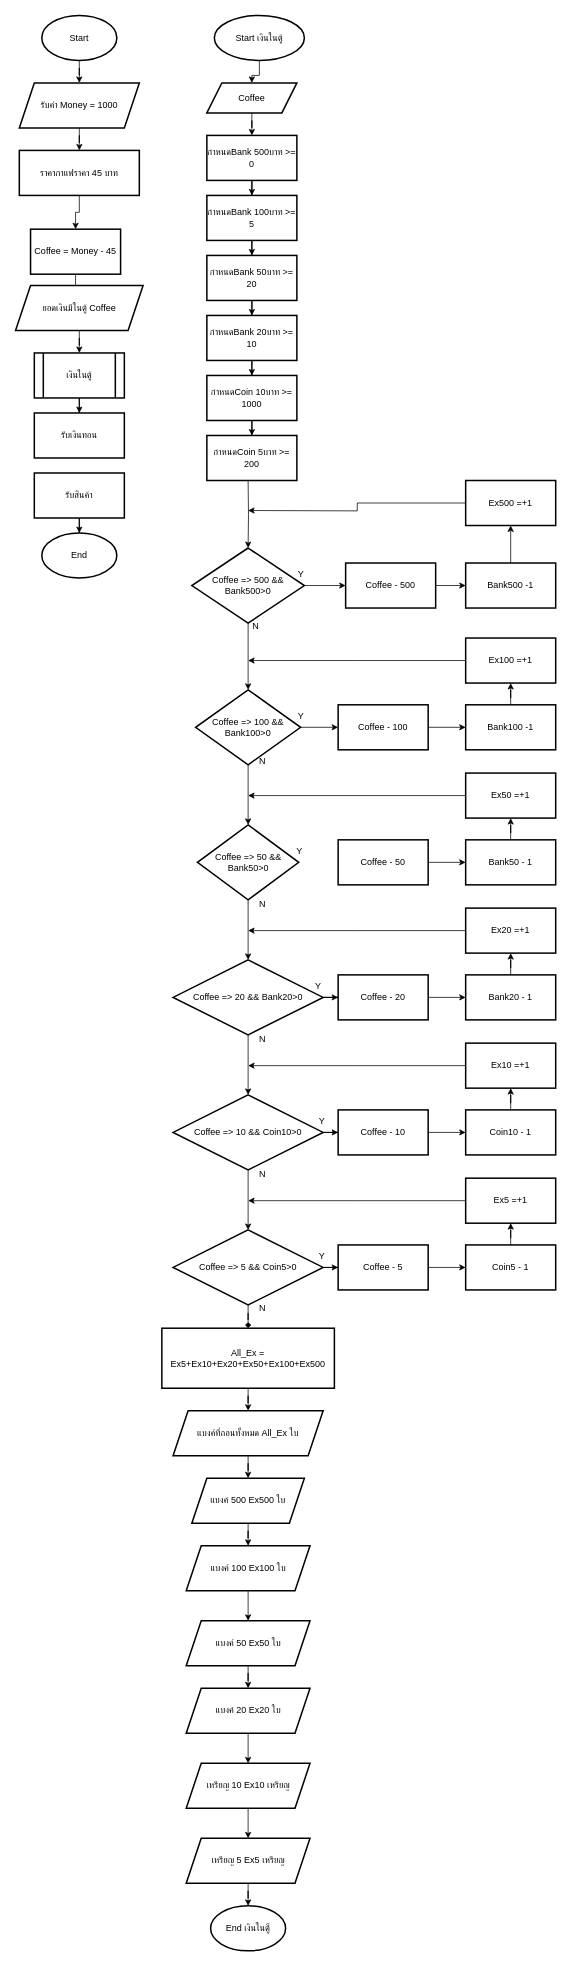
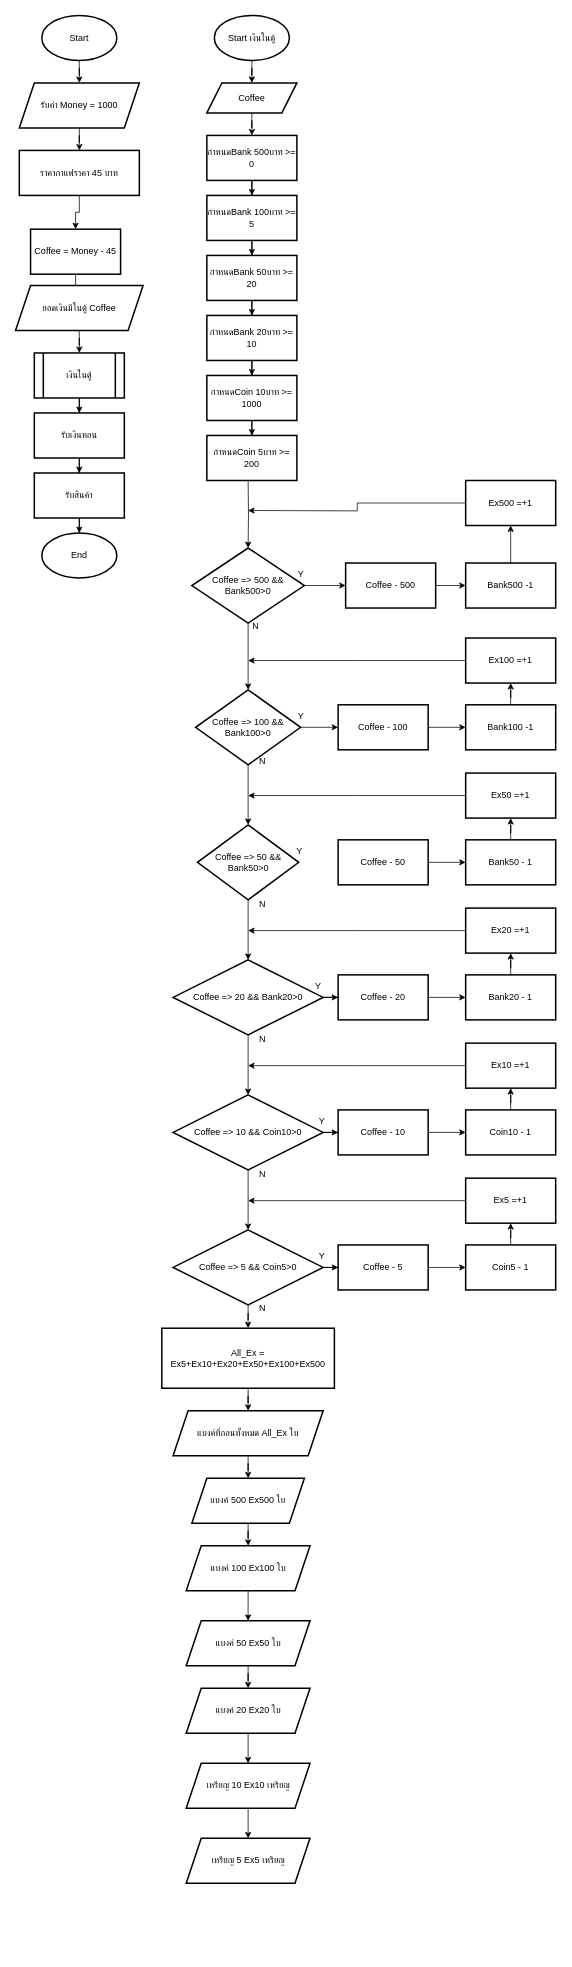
node "Start เงินในตู้": size 90x45 -> 75x45
edge "รับเงินทอน" -> "รับสินค้า": added
edge "Coffee => 5 && Coin5>0" -> "All_Ex = Ex5+Ex10+Ex20+Ex50+Ex100+Ex500": arrowhead diamond -> classic
edge "เหรียญ 5 Ex5 เหรียญ" -> "End เงินในตู็": removed
node "End เงินในตู็": removed
